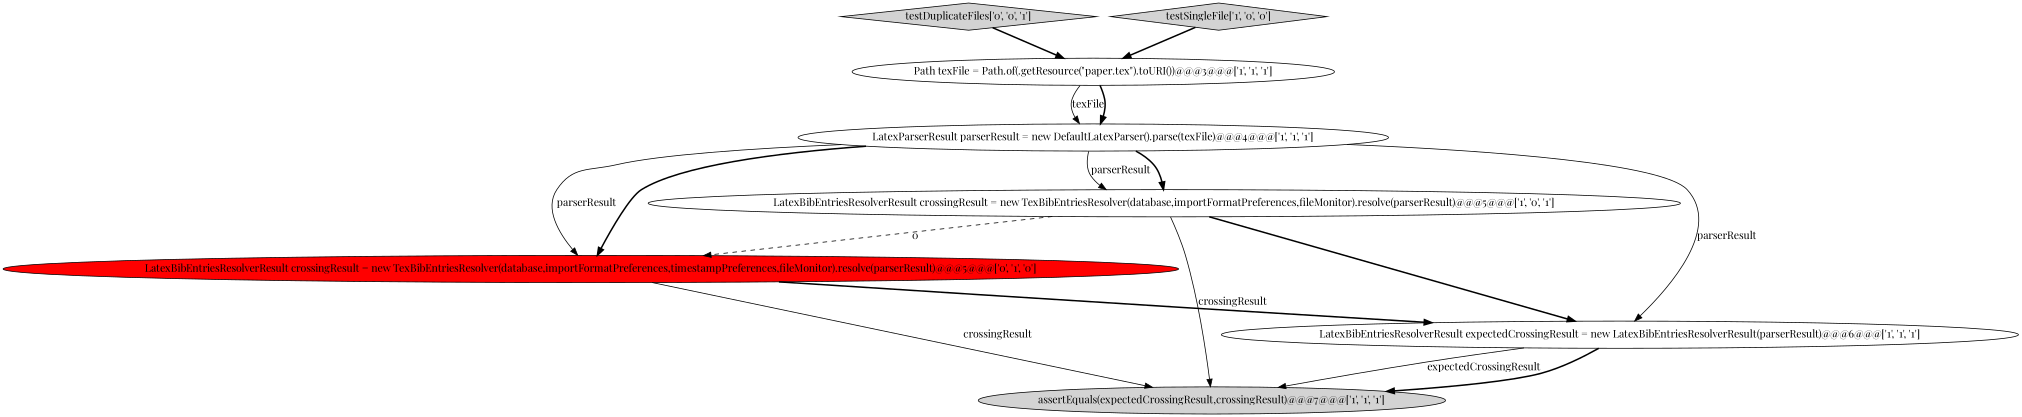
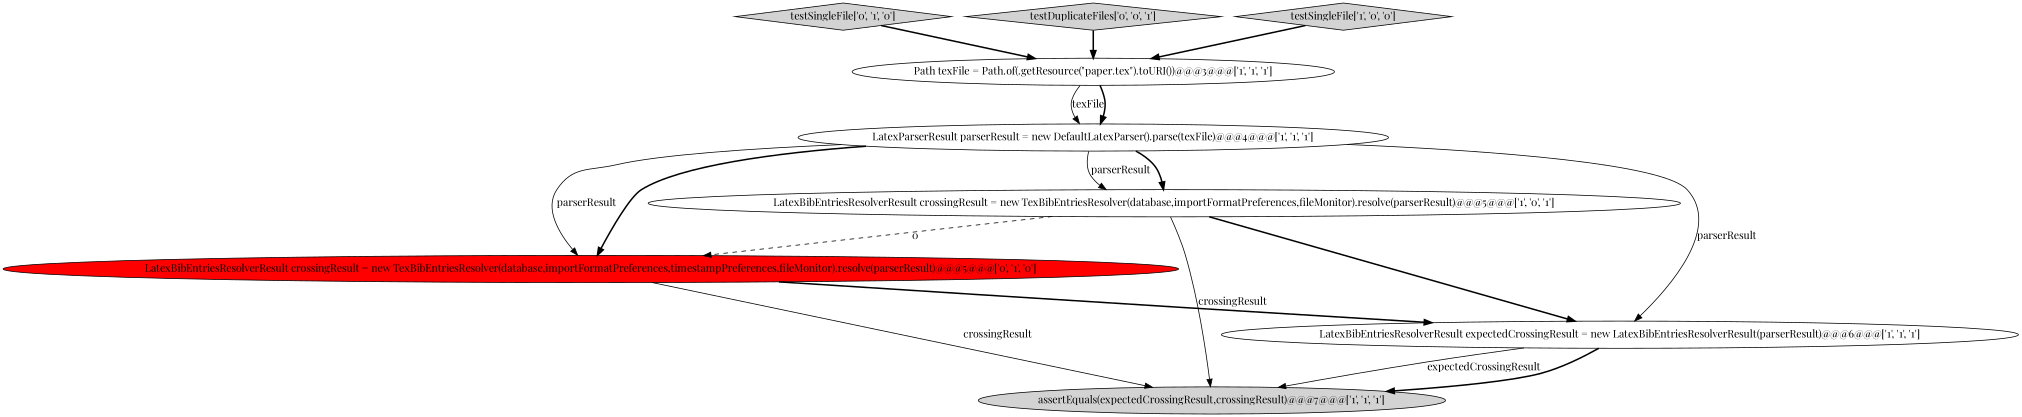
node "testSingleFile['0', '1', '0']": added
